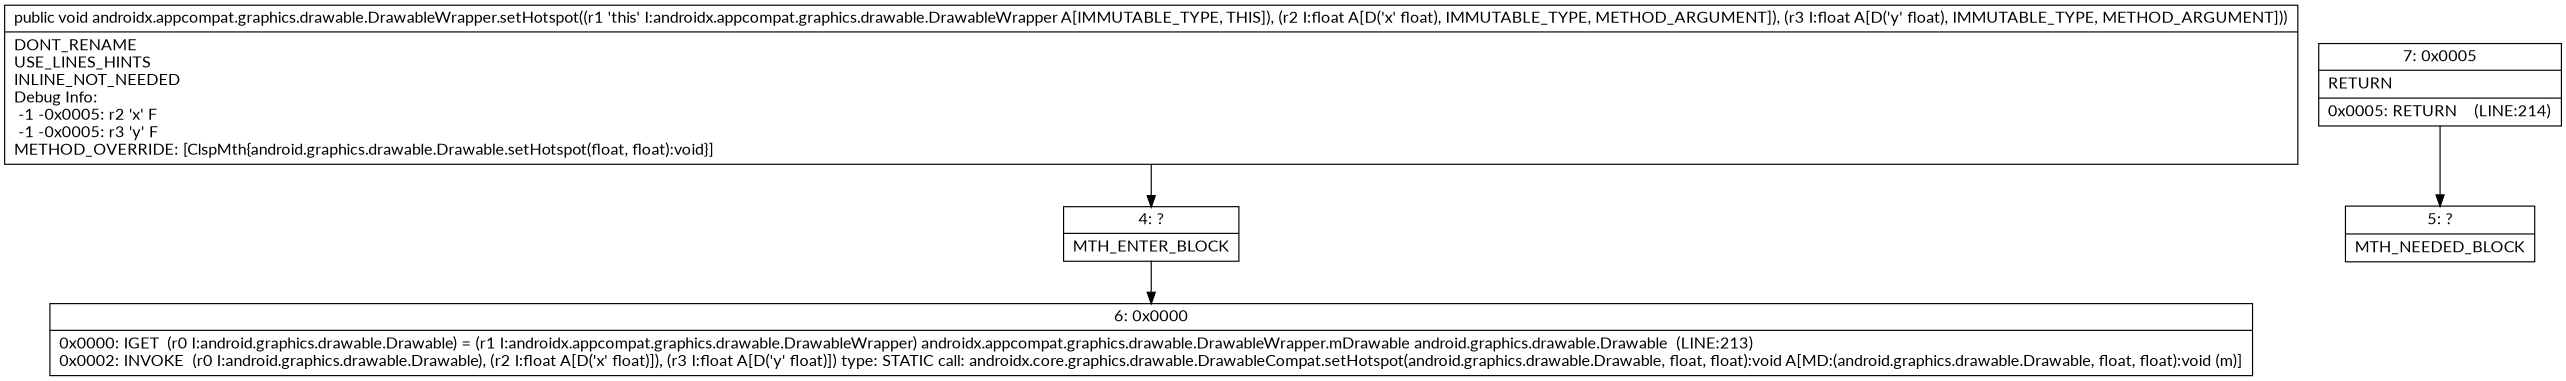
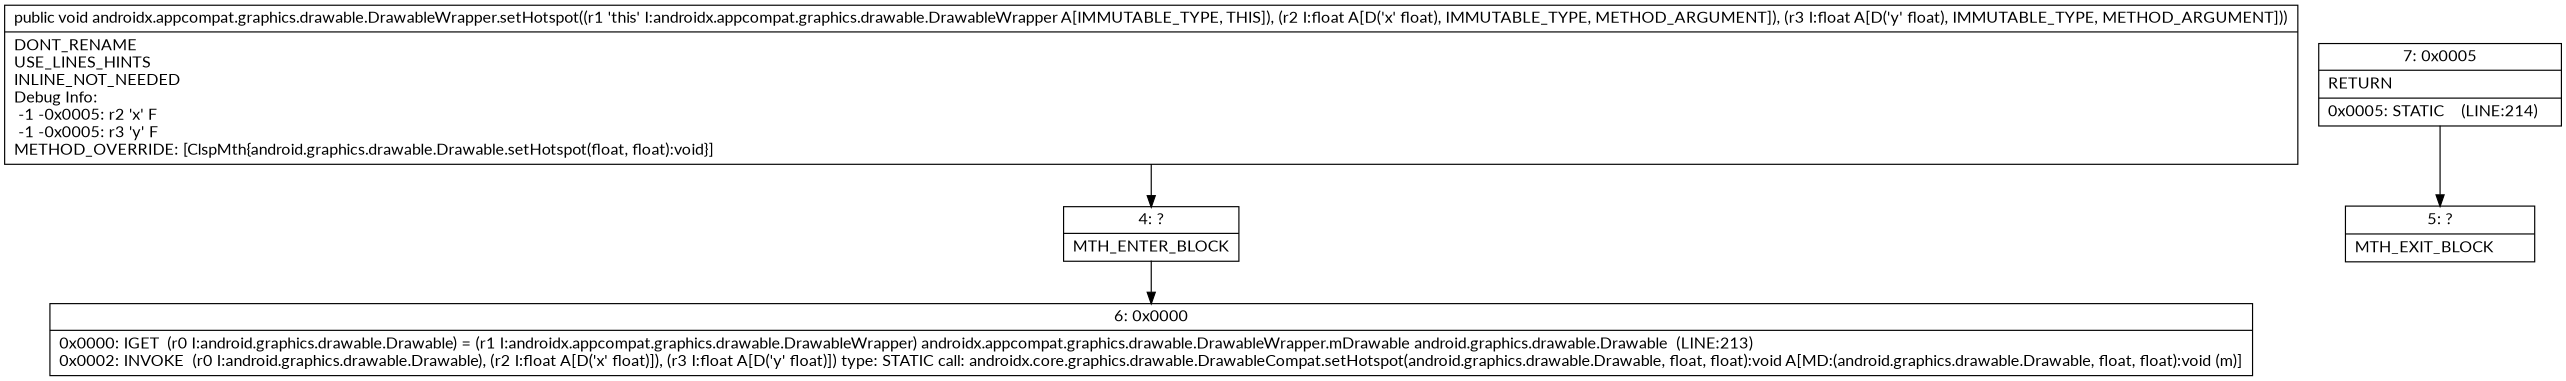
node "7: 0x0005": text "0x0005: RETURN    (LINE:214)" -> "0x0005: STATIC    (LINE:214)"
node "5: ?": text "MTH_NEEDED_BLOCK" -> "MTH_EXIT_BLOCK"
